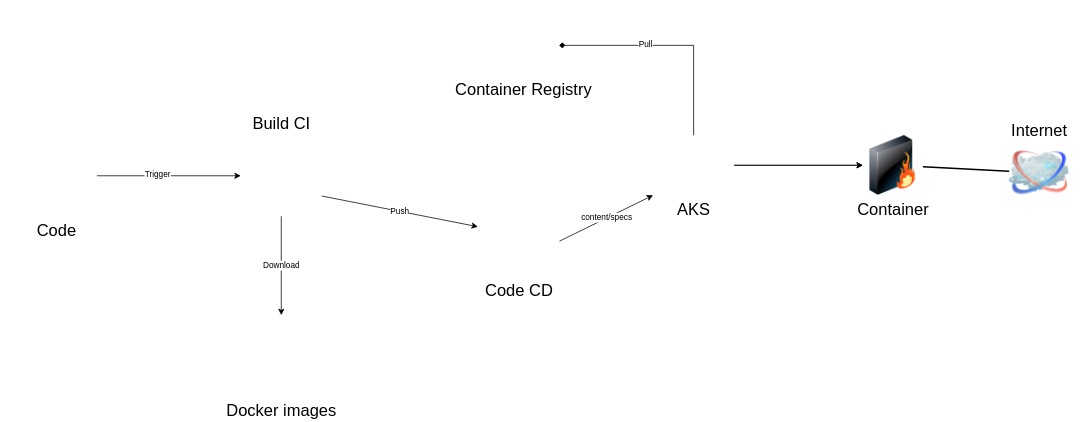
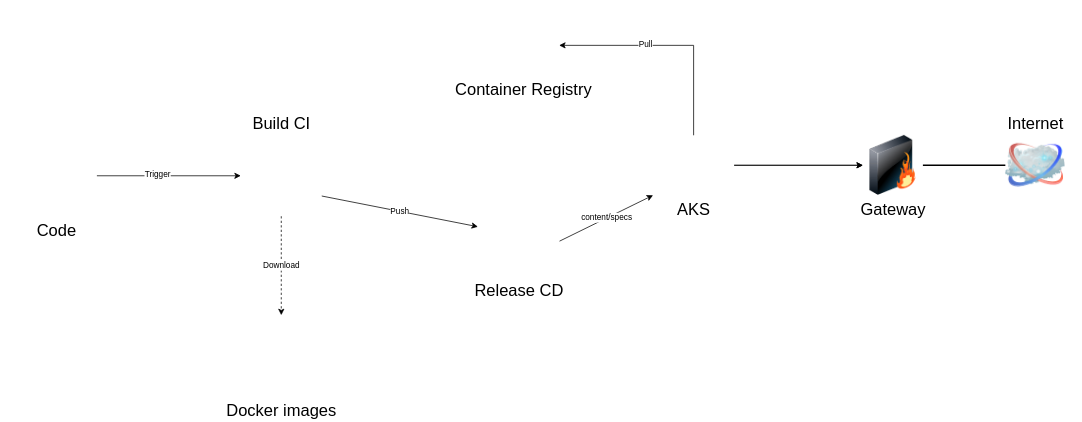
edge "AKS" -> "Container Registry": arrowhead diamond -> classic
node "Internet": moved (1039, 173) -> (1035, 165)
node "Container": label "Container" -> "Gateway"
edge "Build CI" -> "Docker images": style solid -> dashed
node "Code CD": label "Code CD" -> "Release CD"
